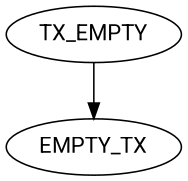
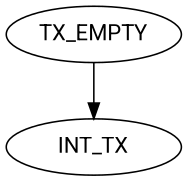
node "EMPTY_TX": label "EMPTY_TX" -> "INT_TX"
